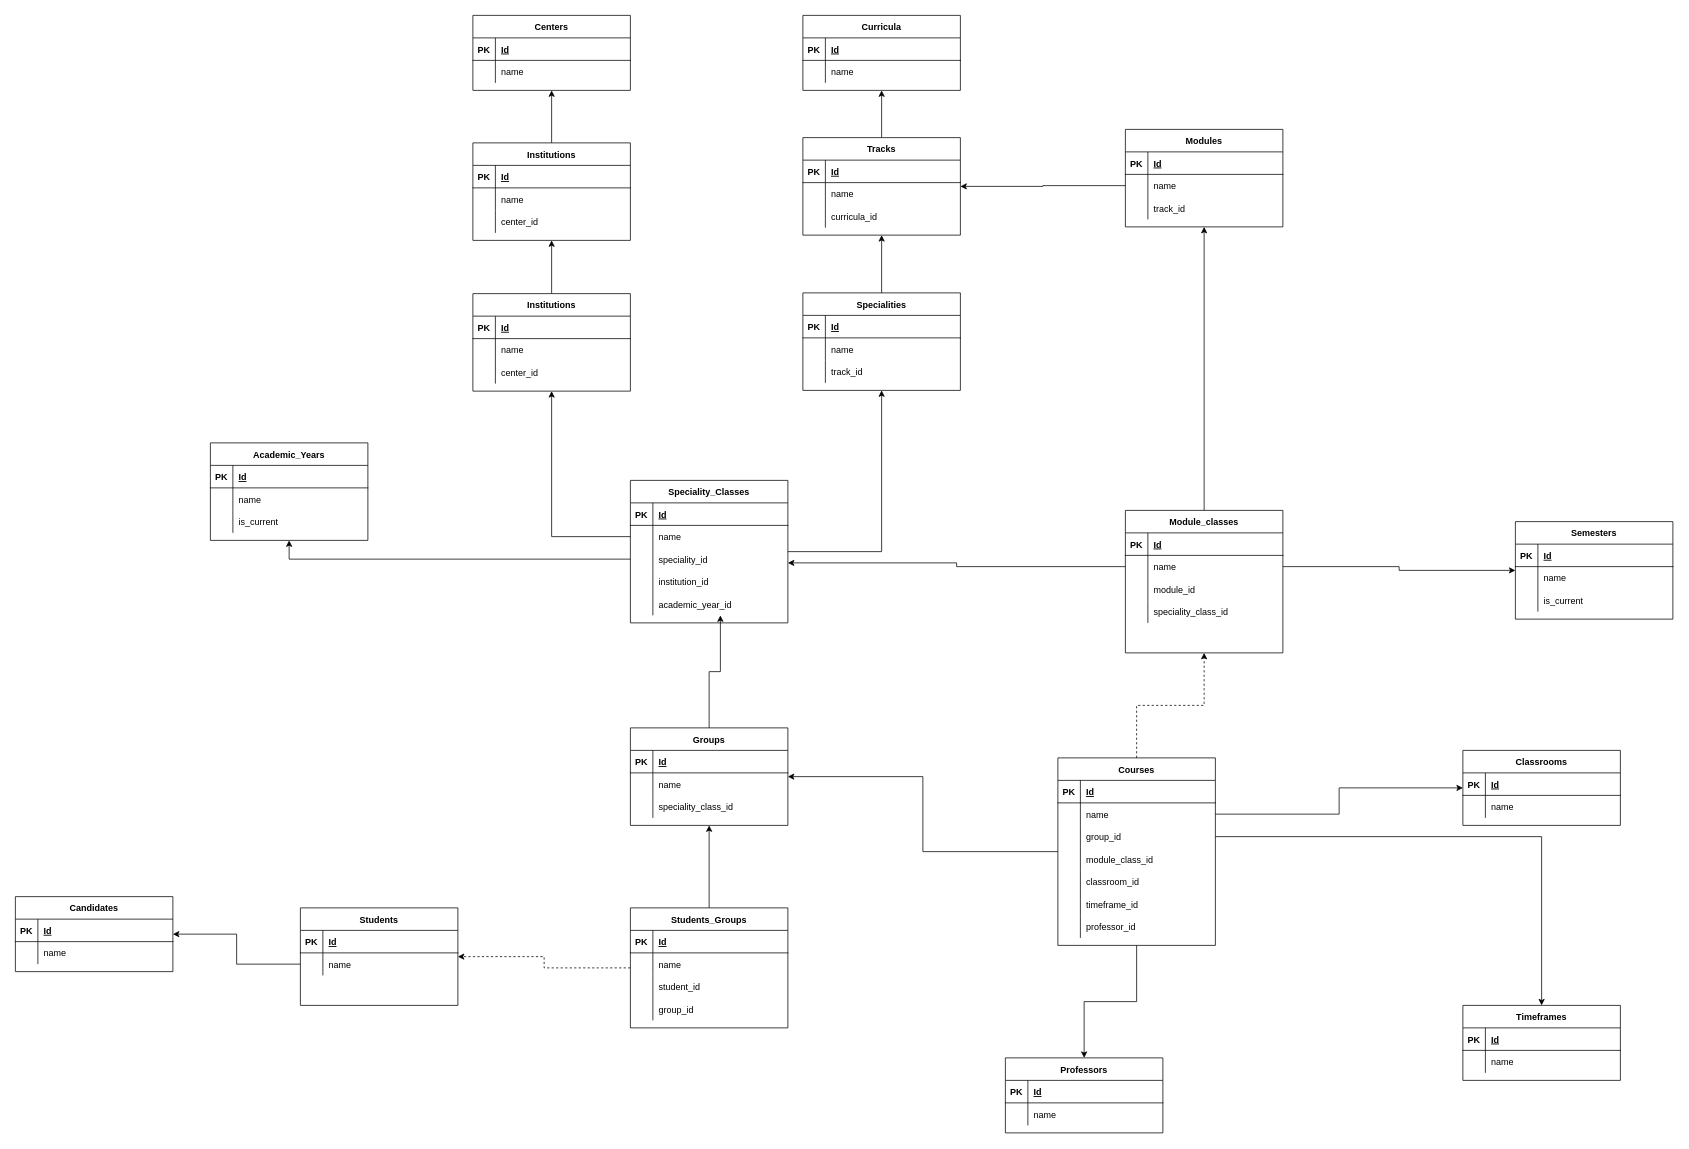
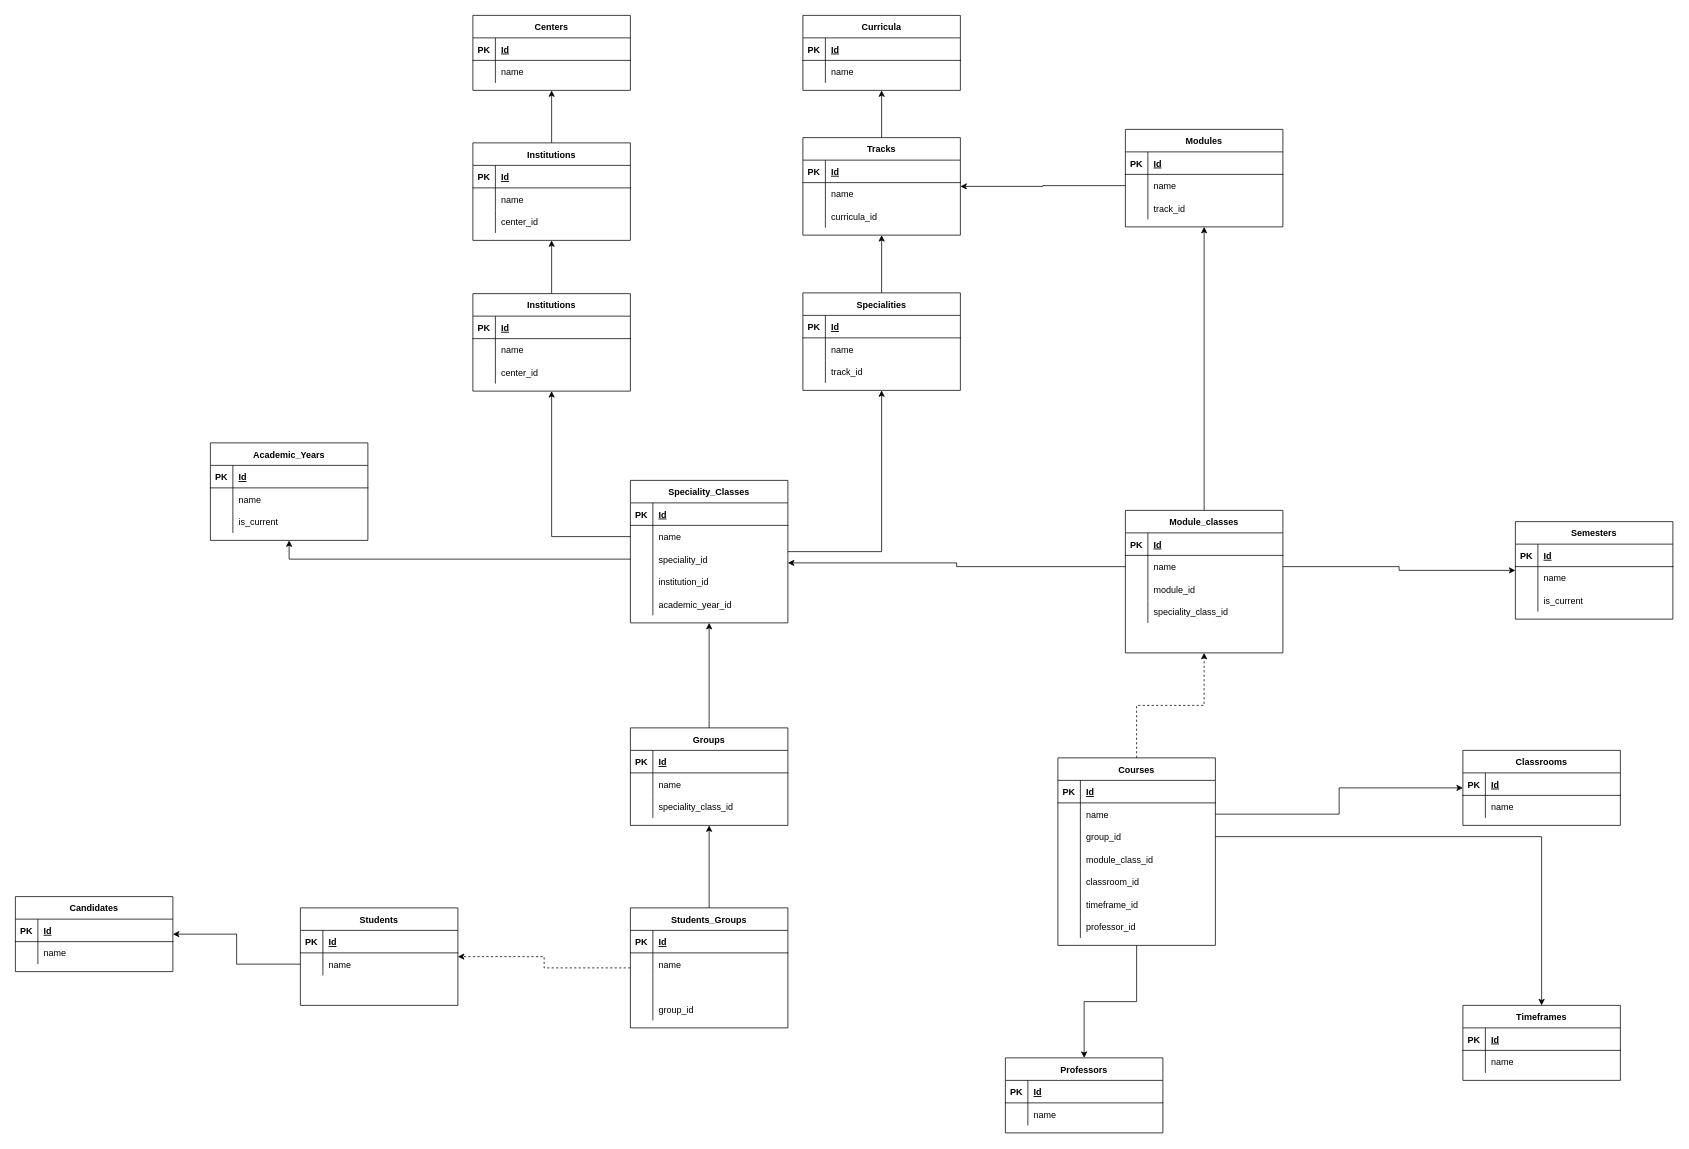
edge "Groups" -> "academic_year_id": now "Groups" -> "Speciality_Classes"
edge "Courses" -> "Groups": removed
node "student_id": removed
